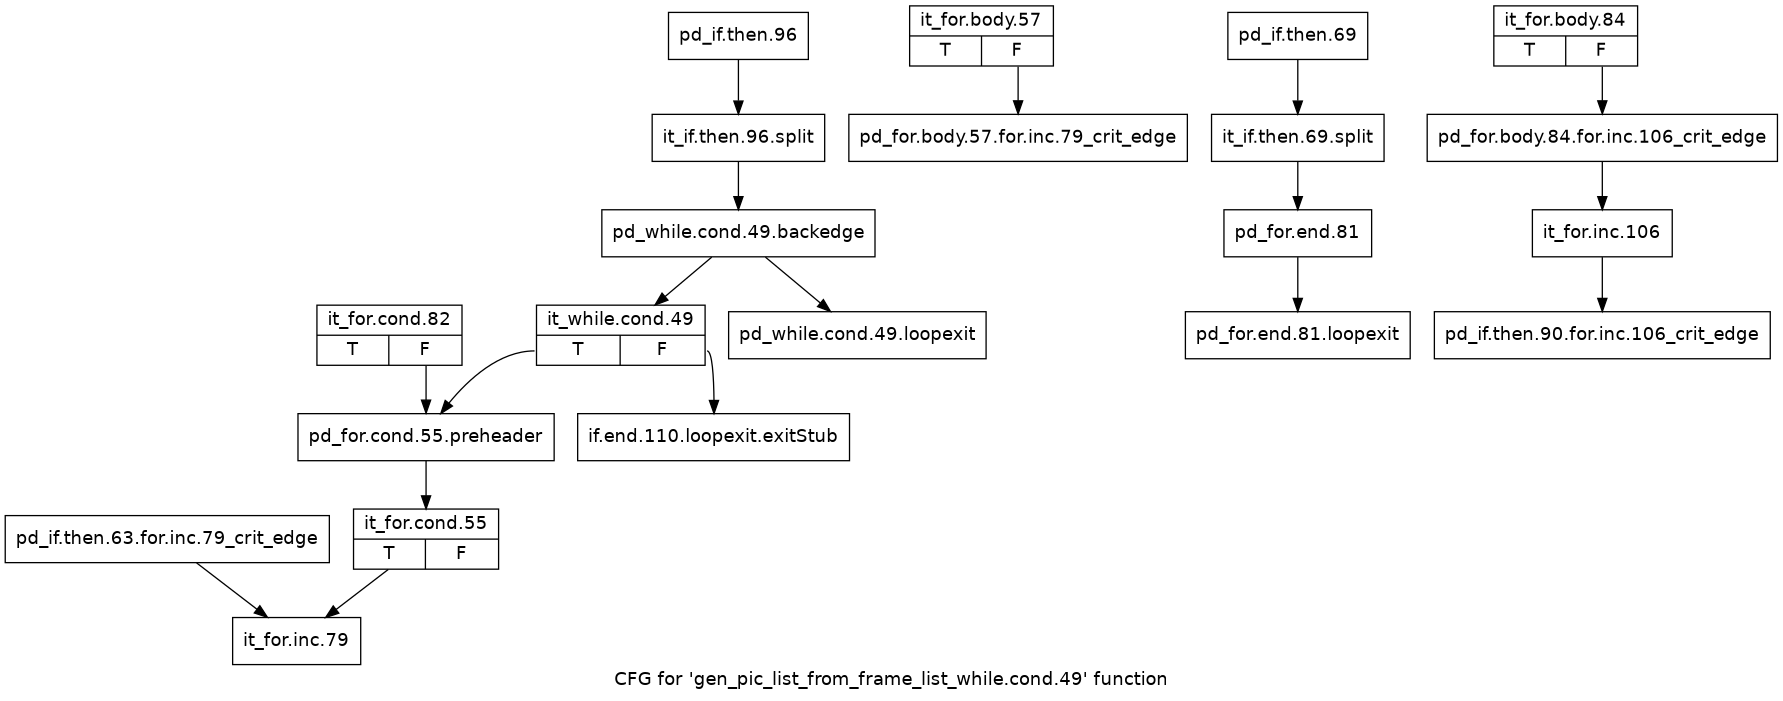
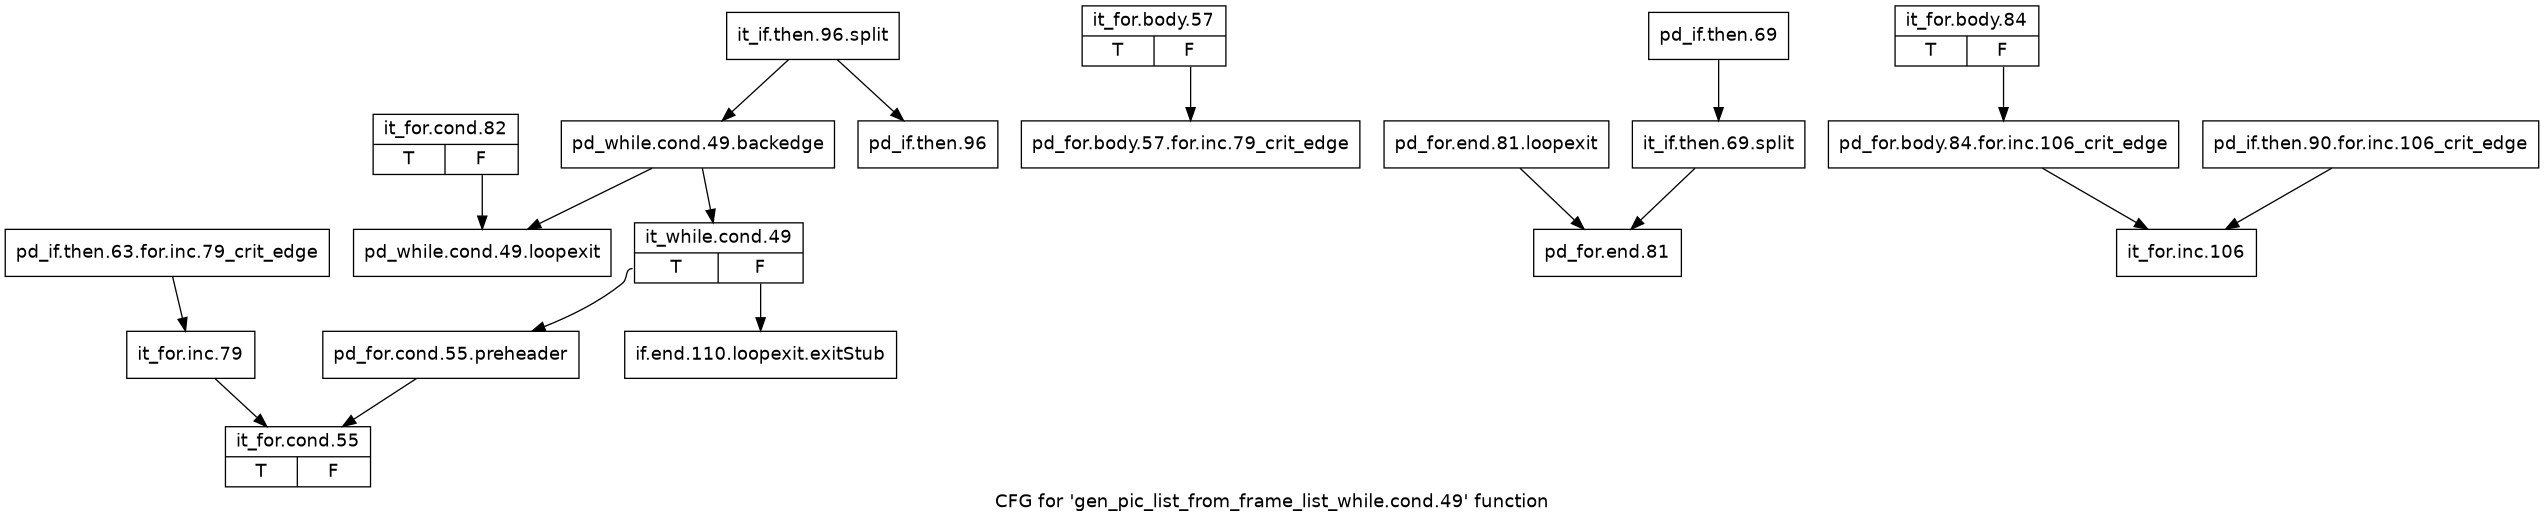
edge "pd_if.then.96" -> "it_if.then.96.split": reversed
edge "pd_for.end.81" -> "pd_for.end.81.loopexit": reversed
edge "it_for.inc.106" -> "pd_if.then.90.for.inc.106_crit_edge": reversed
edge "it_for.cond.82" -> "pd_for.cond.55.preheader": now "it_for.cond.82" -> "pd_while.cond.49.loopexit"
edge "it_for.cond.55" -> "it_for.inc.79": reversed
